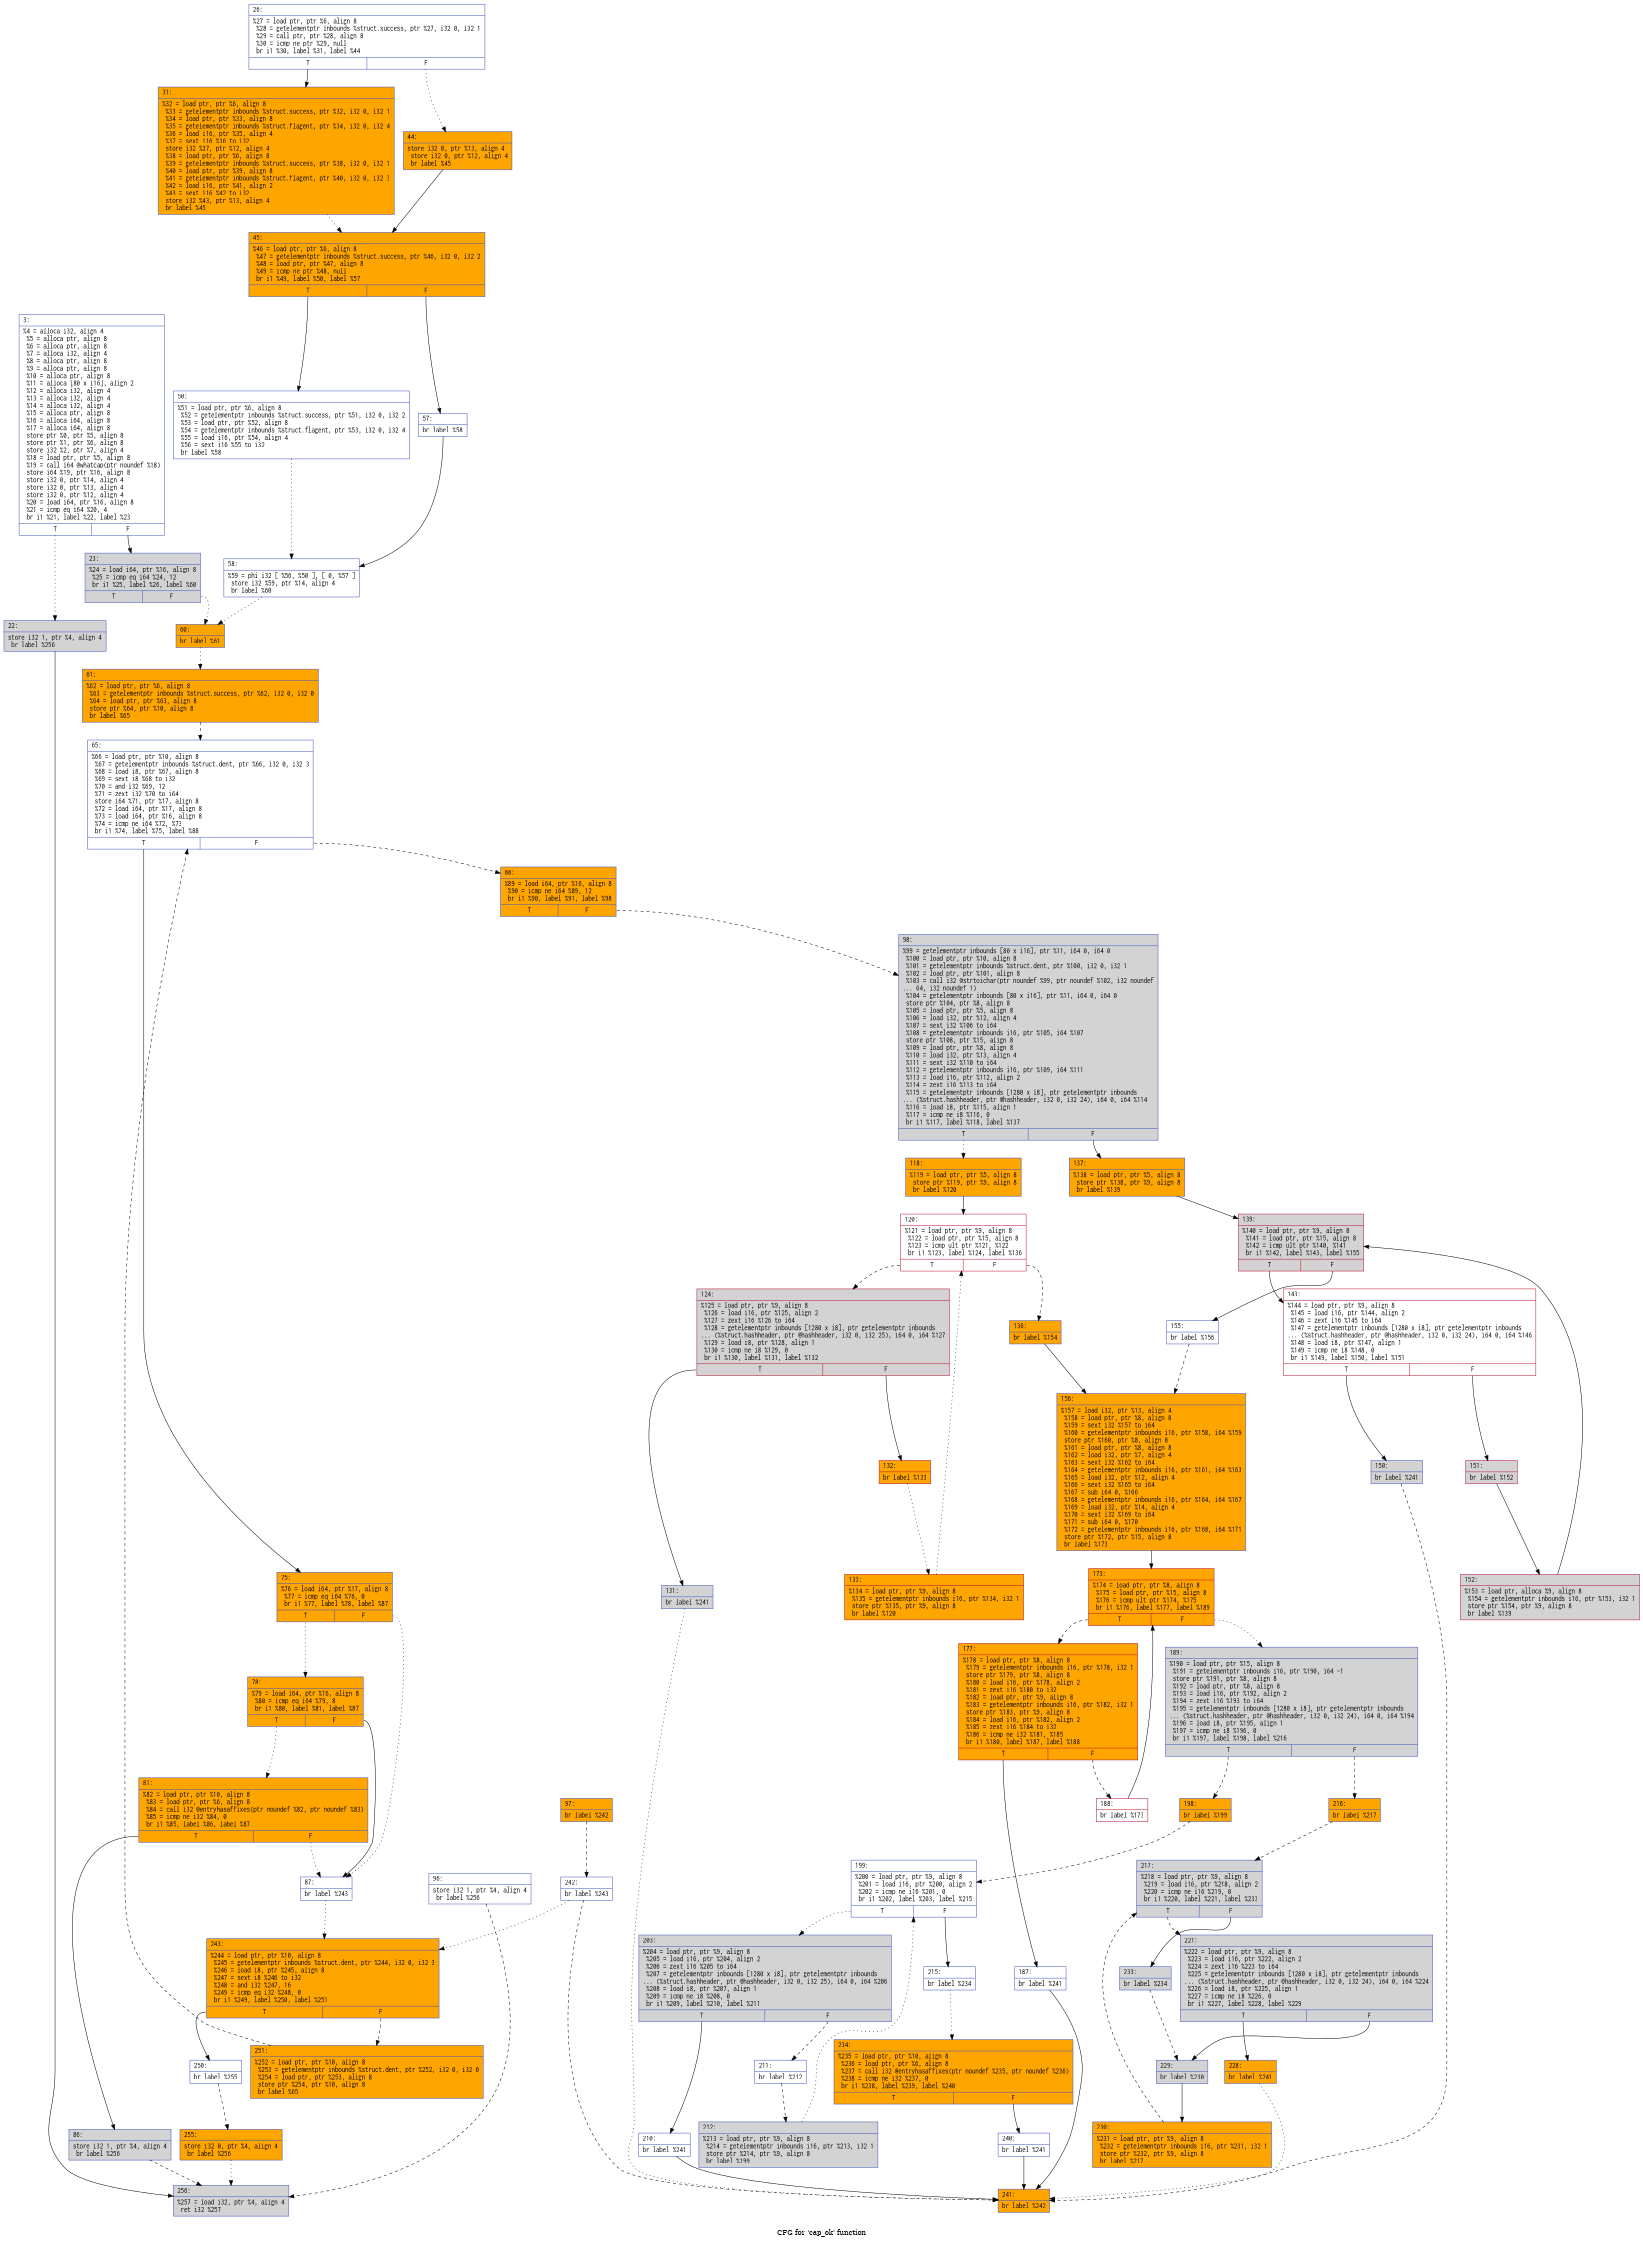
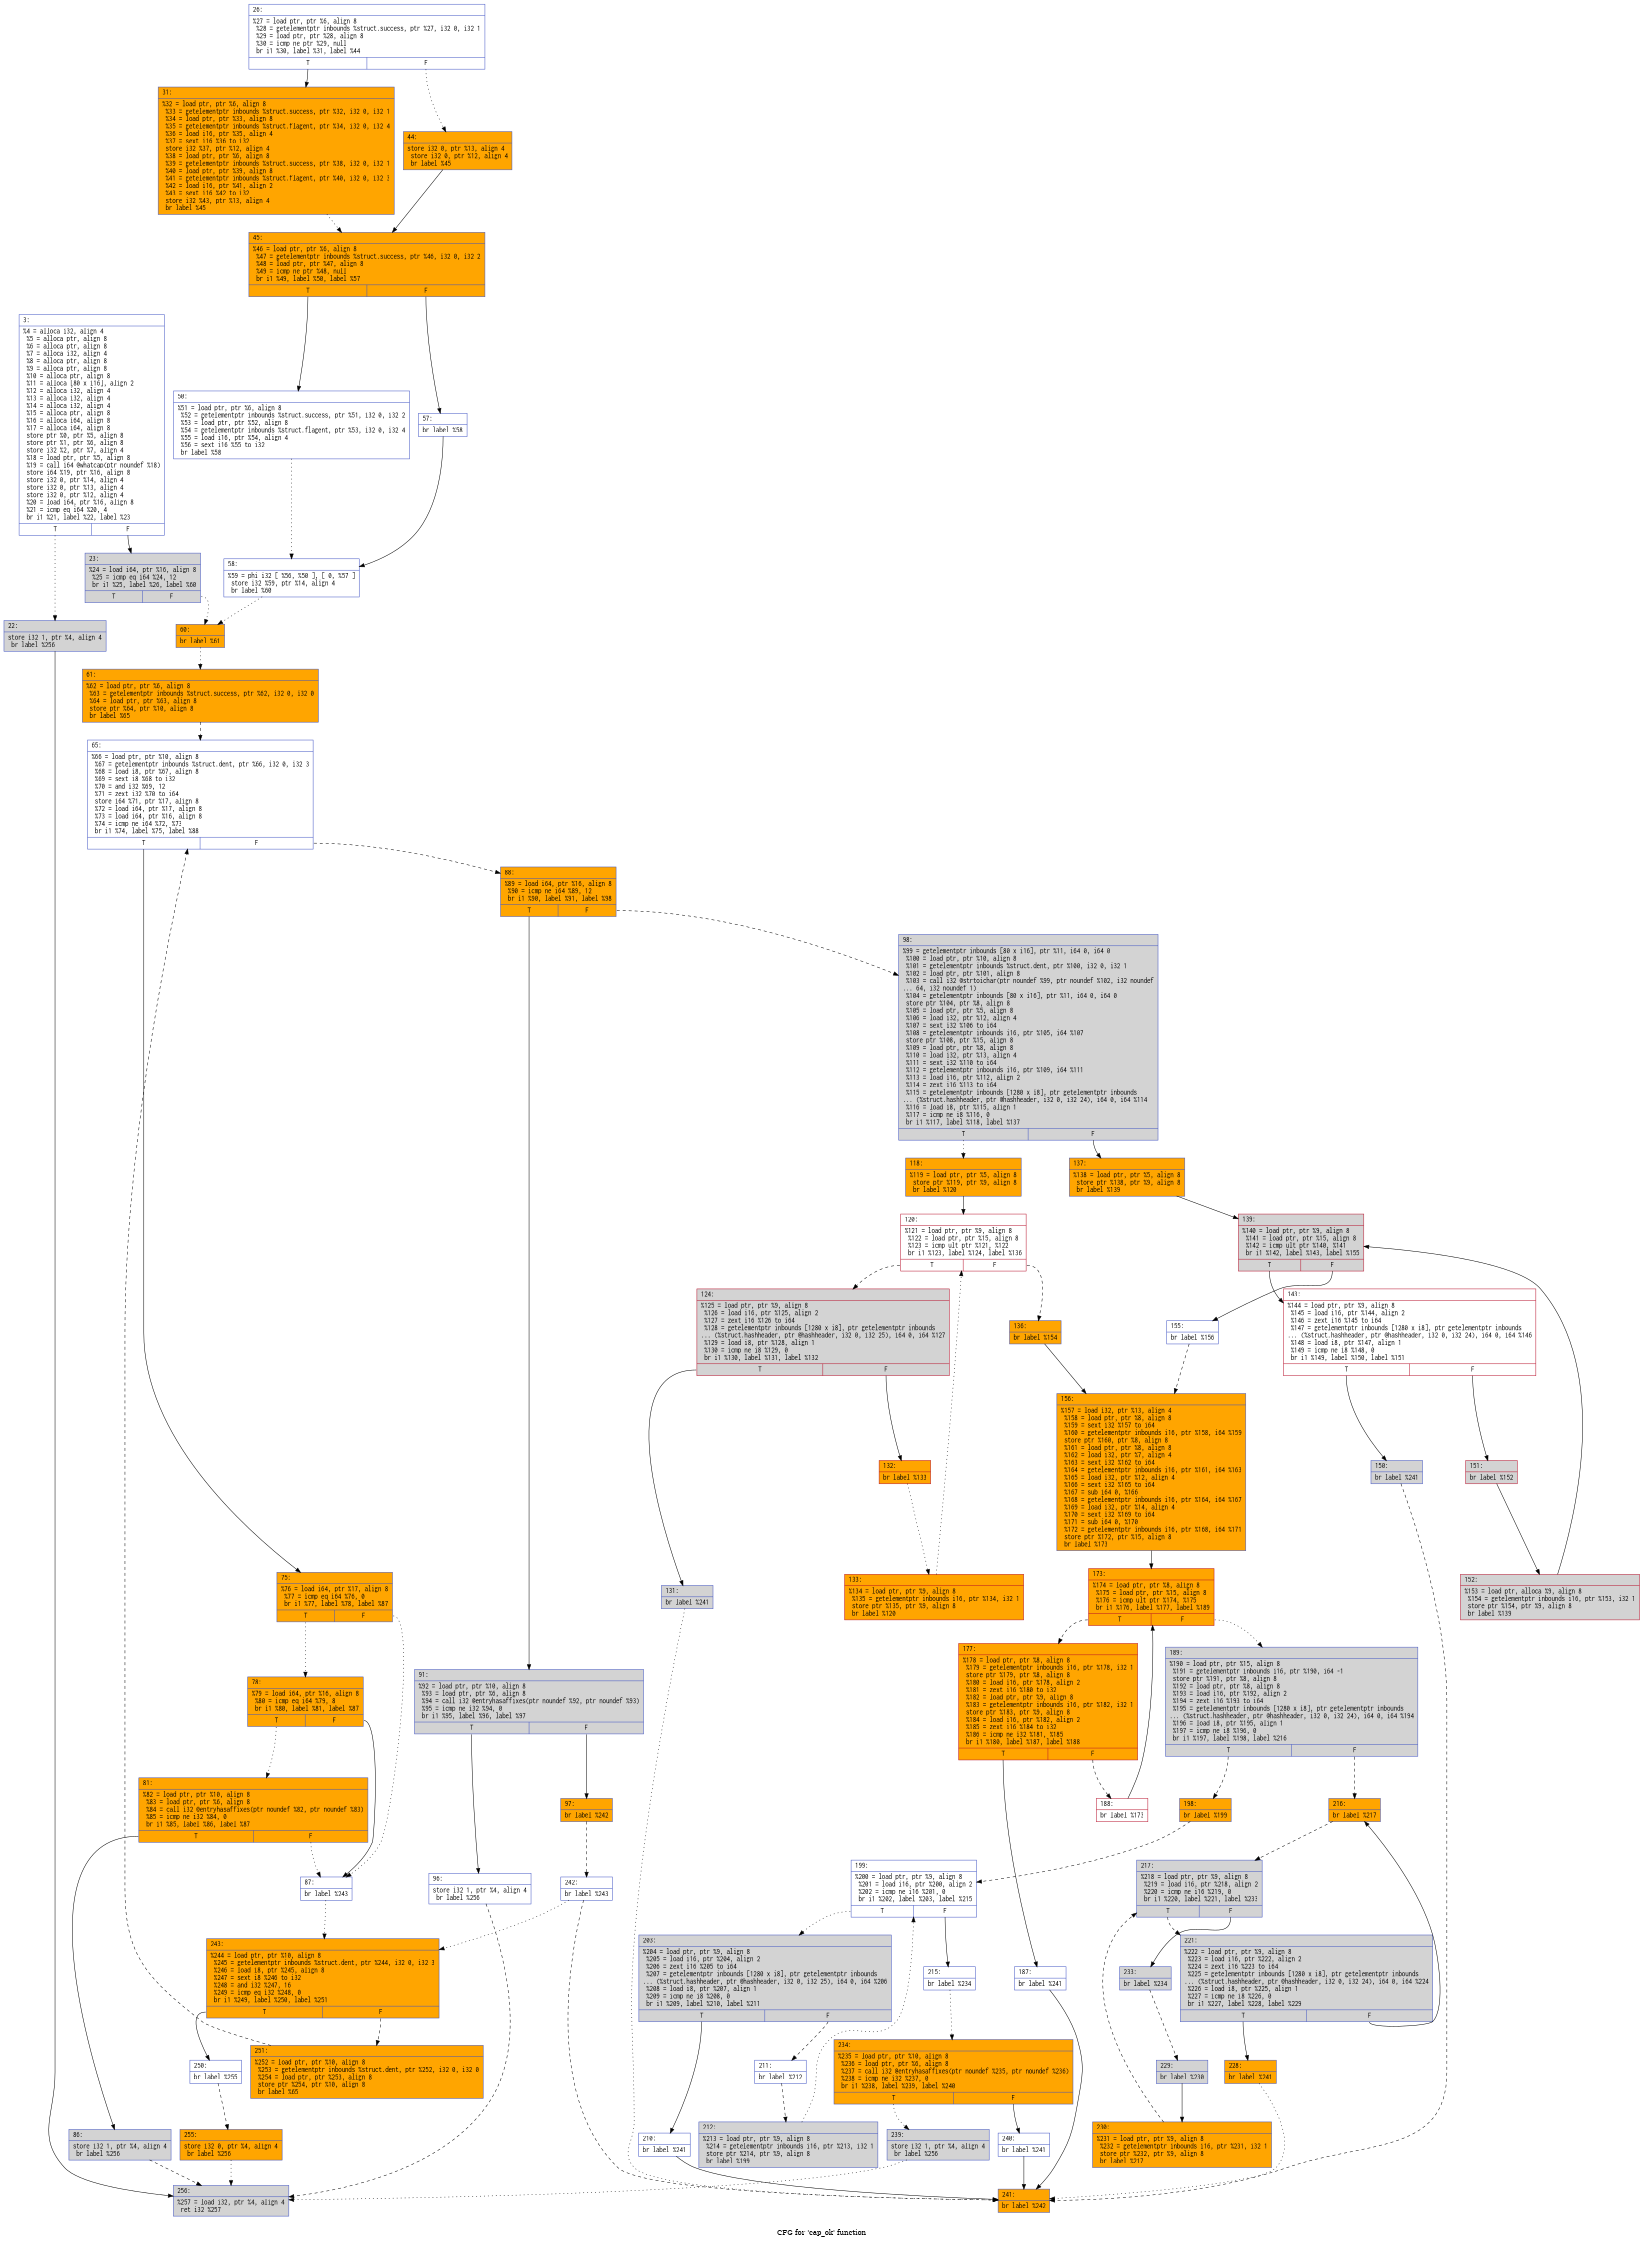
node "26:": text "%29 = call ptr, ptr %28, align 8" -> "%29 = load ptr, ptr %28, align 8"
node "91:": added
edge "221:" -> "229:": now "221:" -> "216:"
node "239:": added
